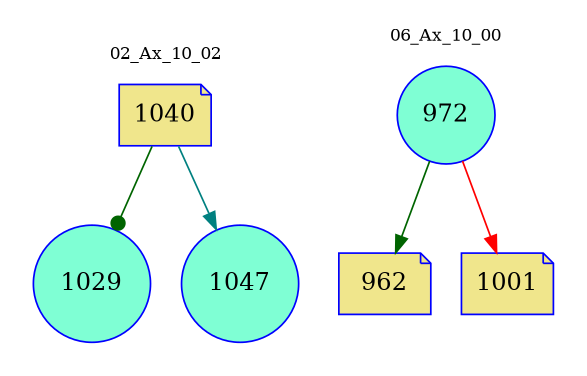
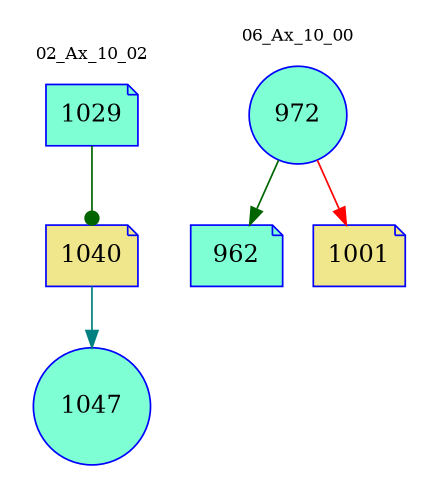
edge "1040" -> "1029": reversed
node "1029": shape circle -> note
node "962": fillcolor khaki -> aquamarine
